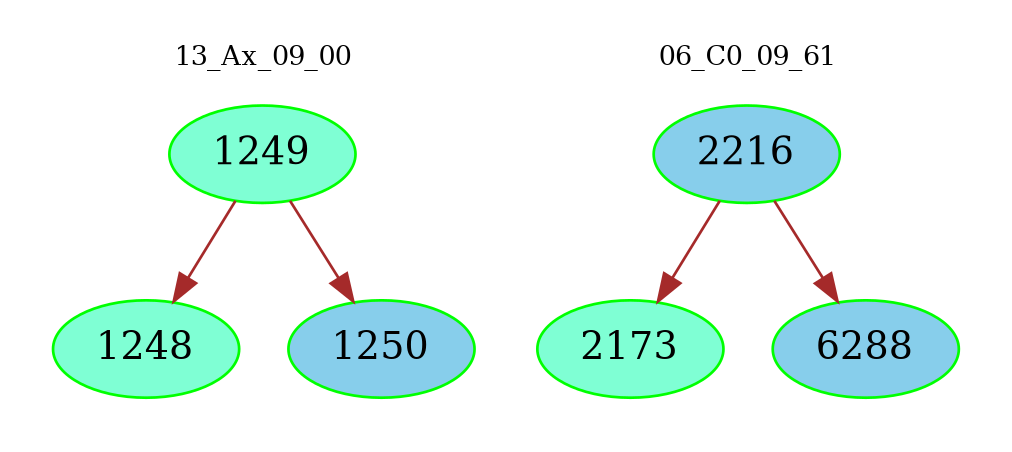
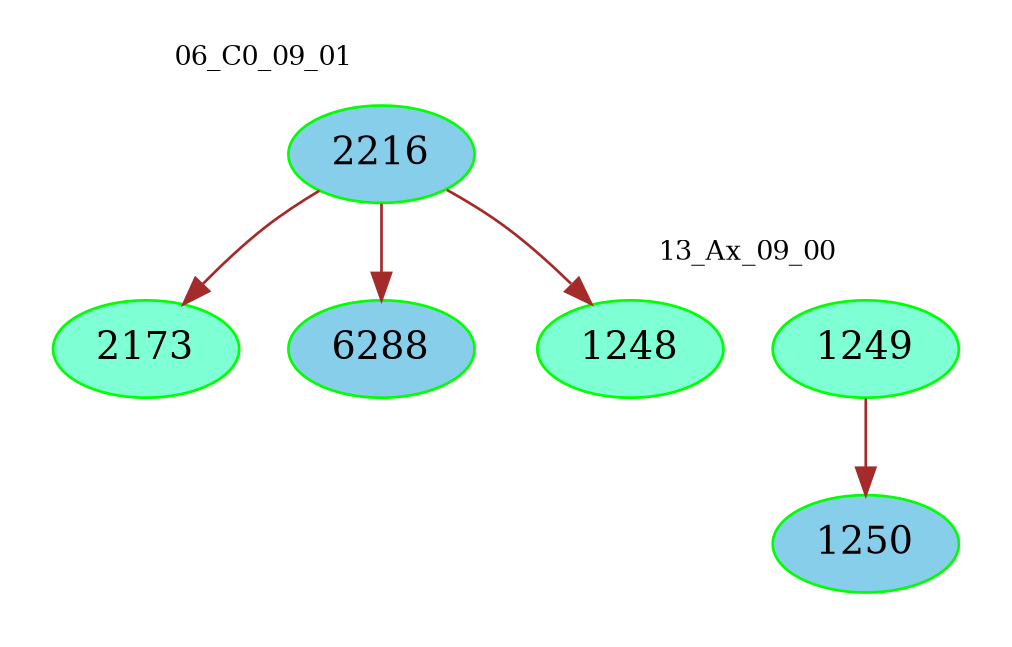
cluster "06_C0_09_61": label "06_C0_09_61" -> "06_C0_09_01"
edge "1249" -> "1248": now "2216" -> "1248"
